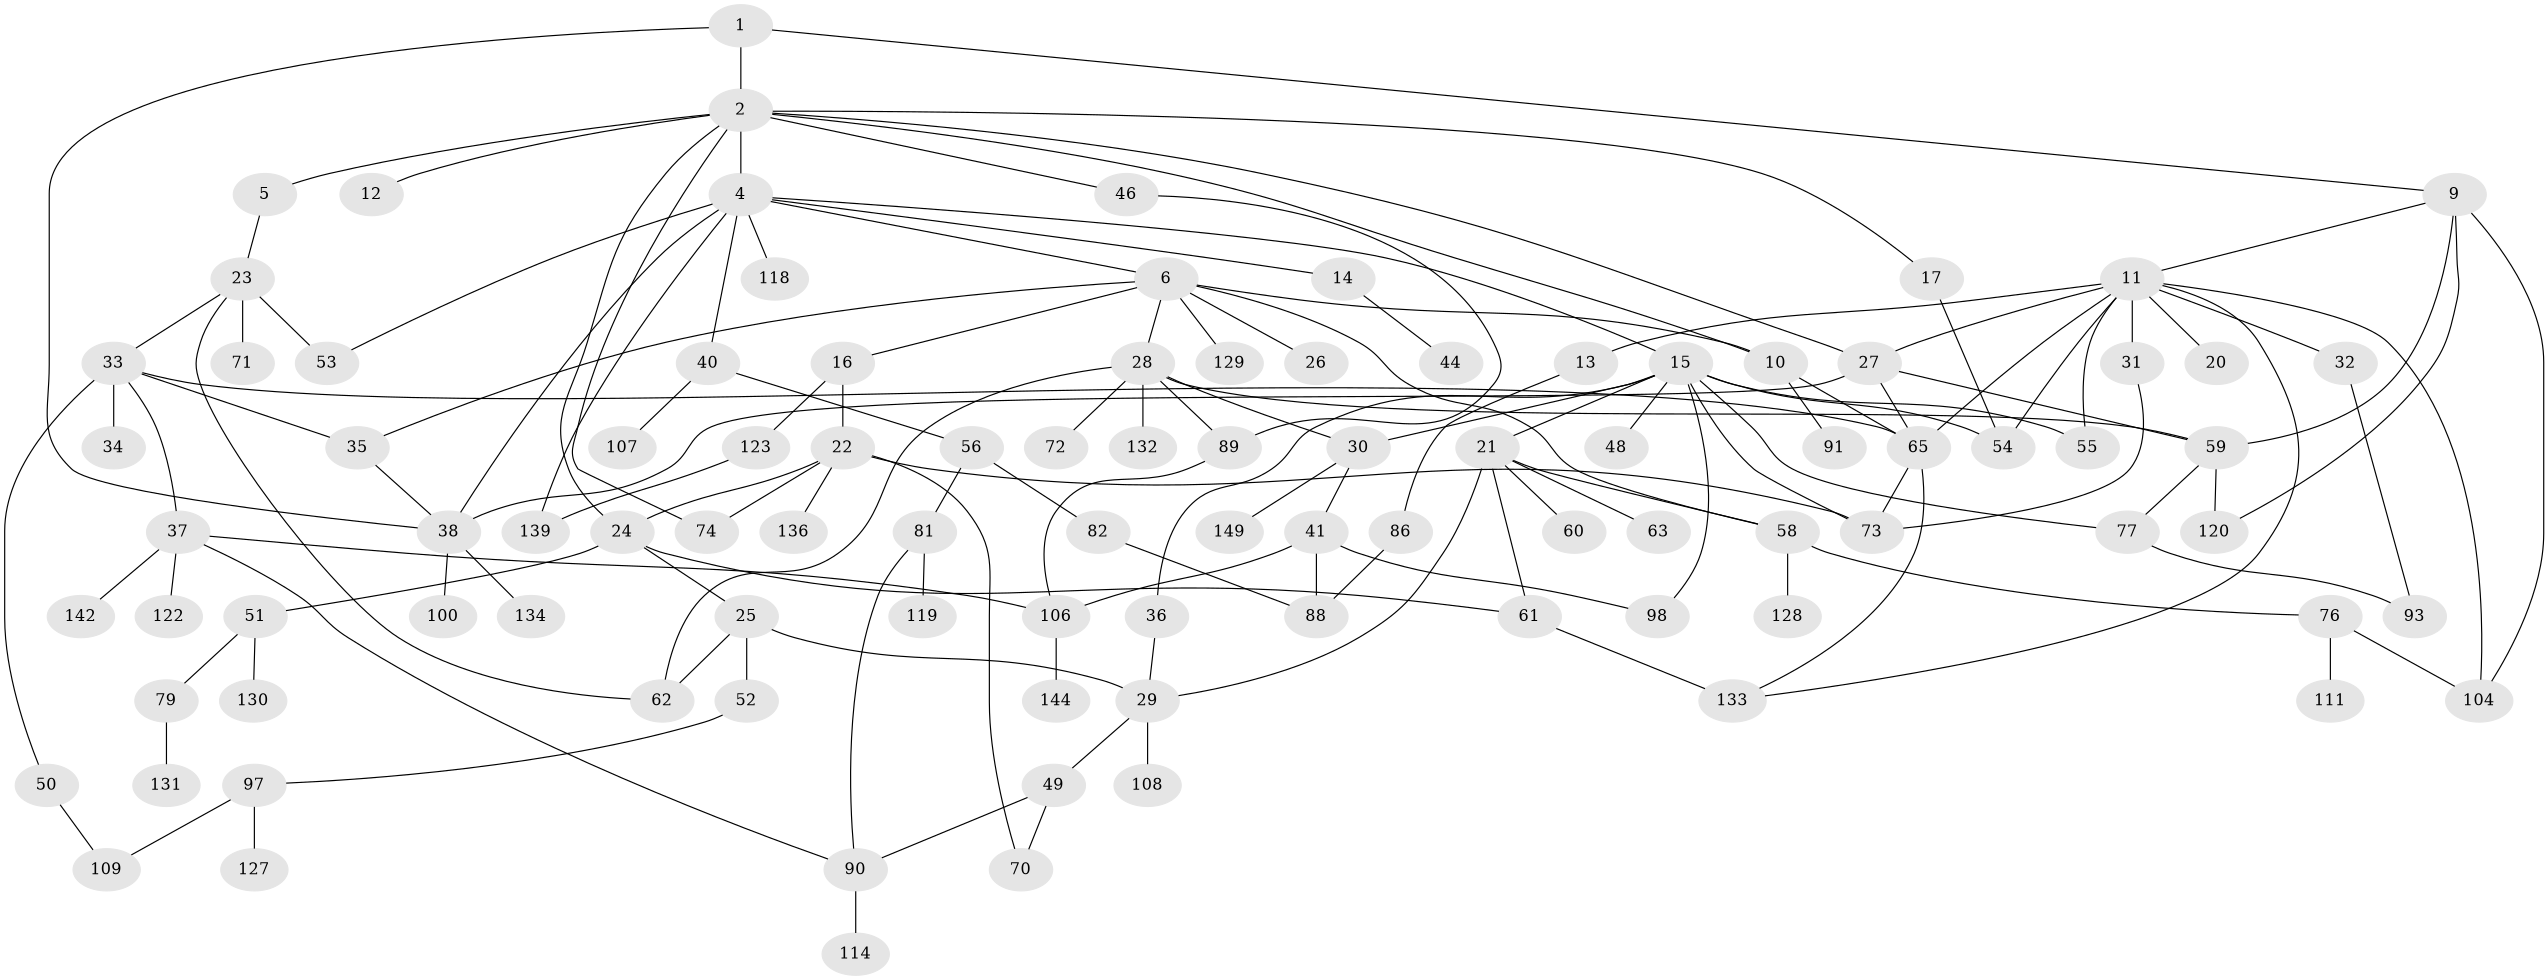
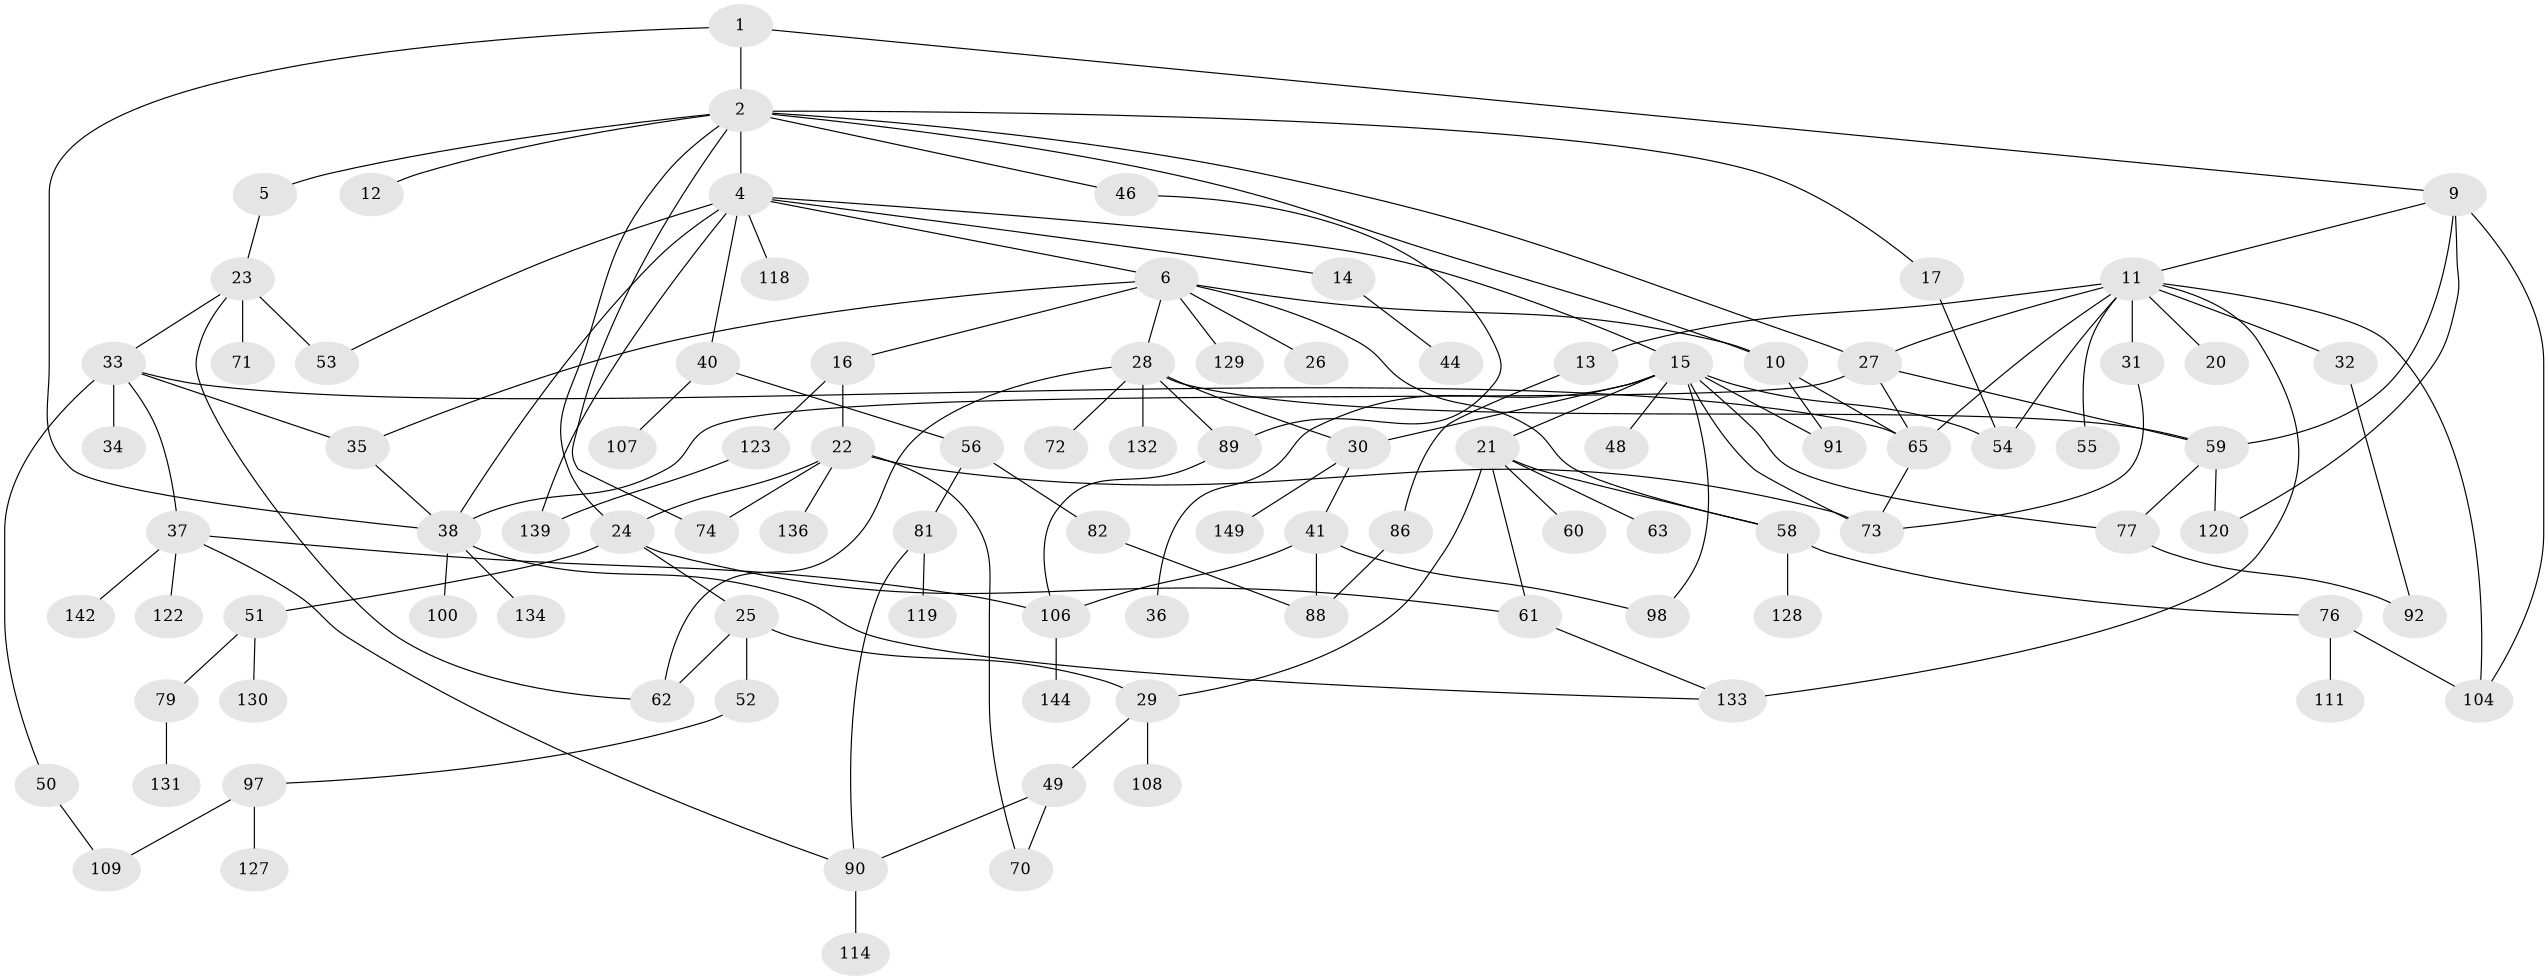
edge "15" -- "55": now "15" -- "91"
edge "65" -- "133": now "38" -- "133"
node "93": label "93" -> "92"
edge "36" -- "29": removed
